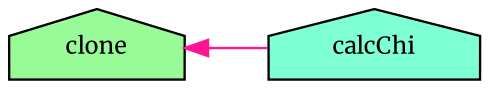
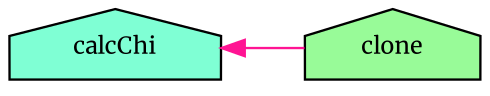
edge "calcChi" -> "clone": reversed
